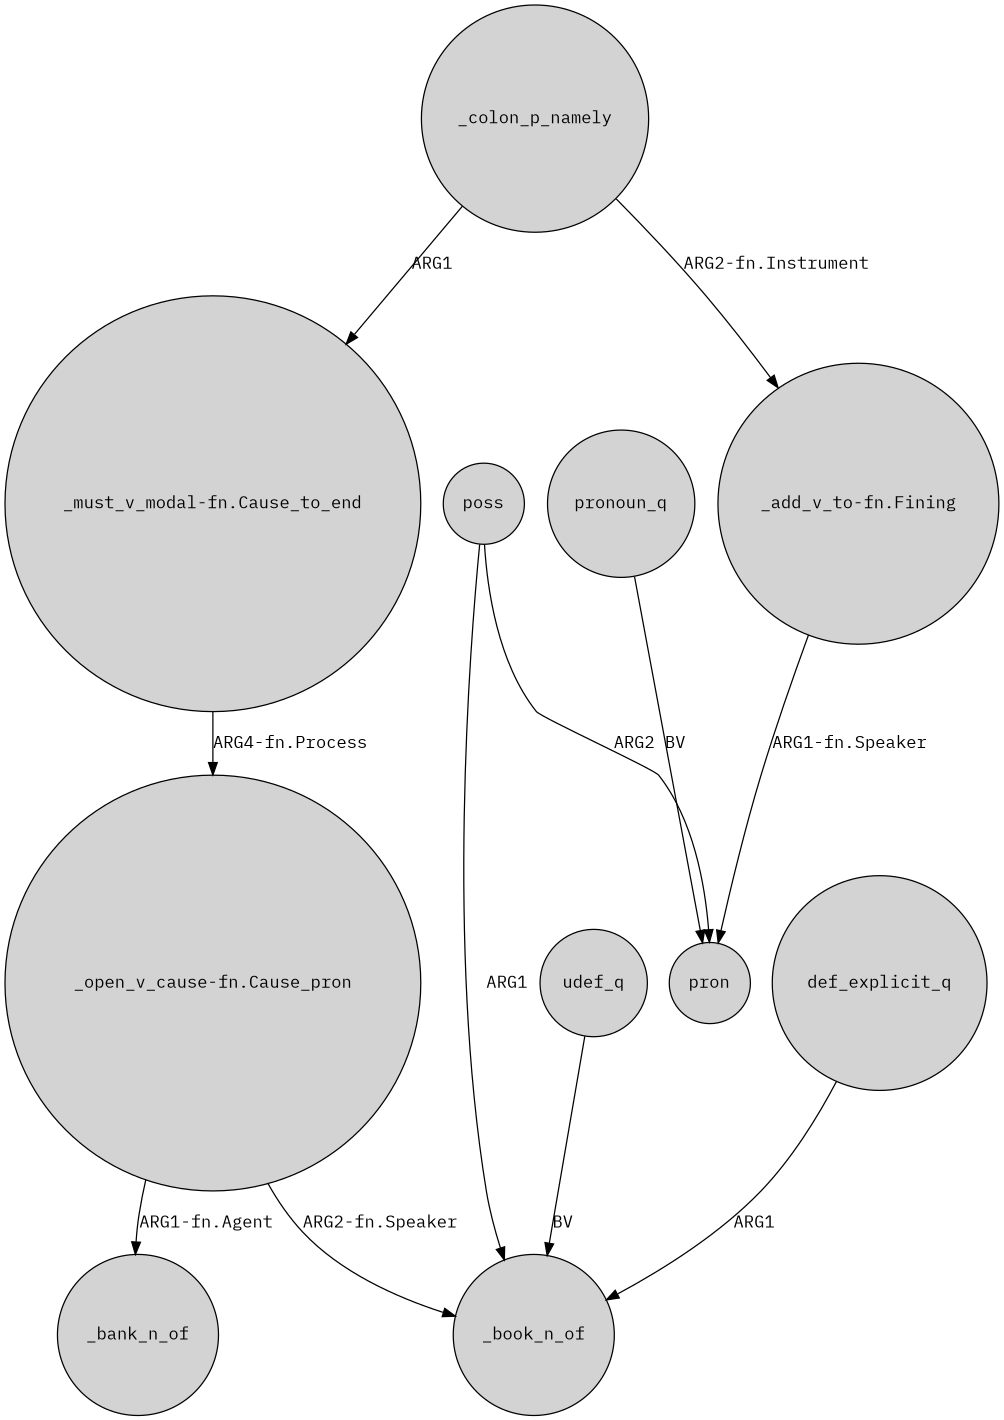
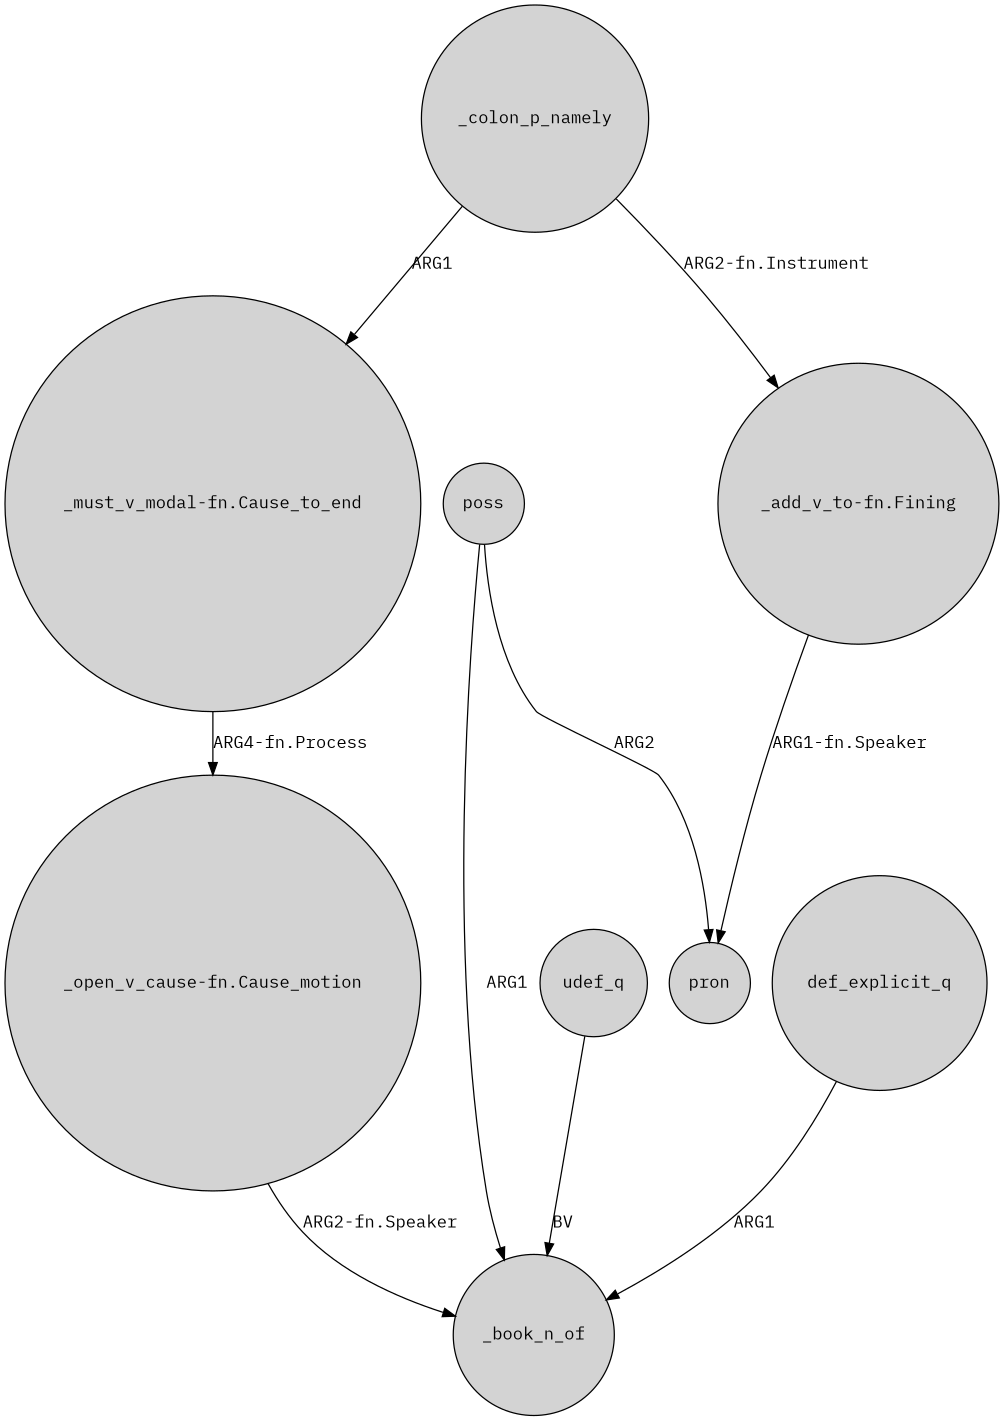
node "pronoun_q": removed
node "_open_v_cause-fn.Cause_pron": label "_open_v_cause-fn.Cause_pron" -> "_open_v_cause-fn.Cause_motion"
node "_bank_n_of": removed
